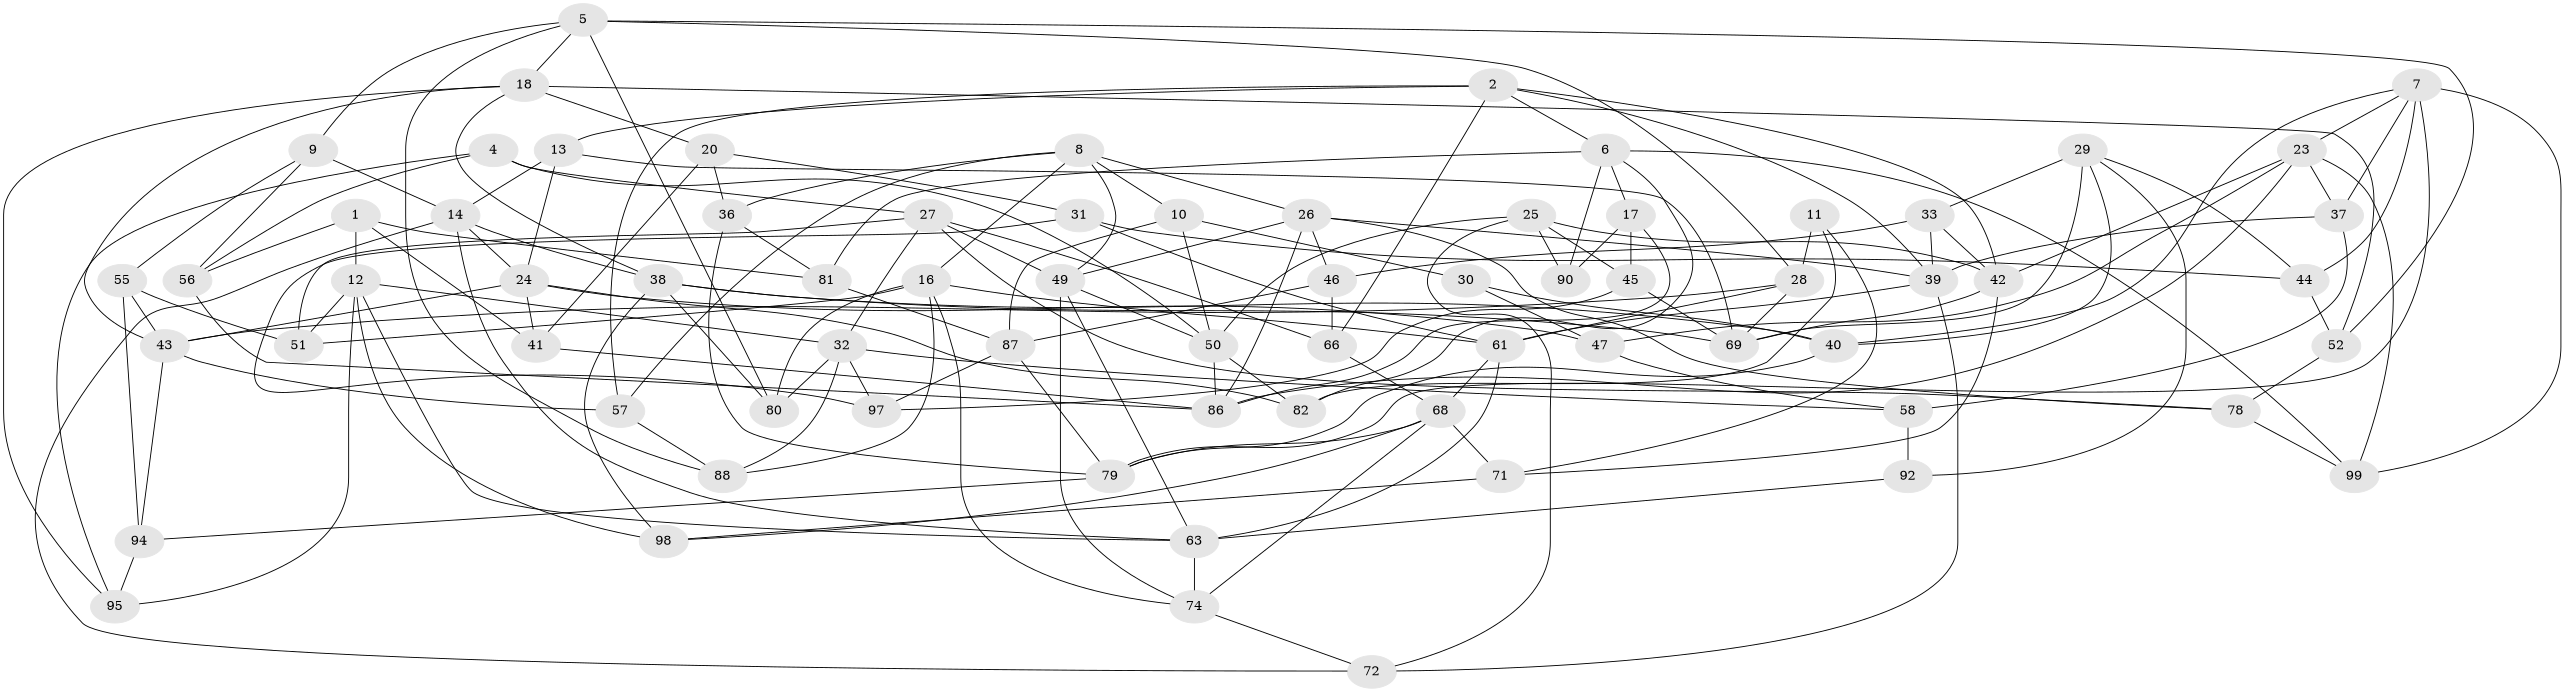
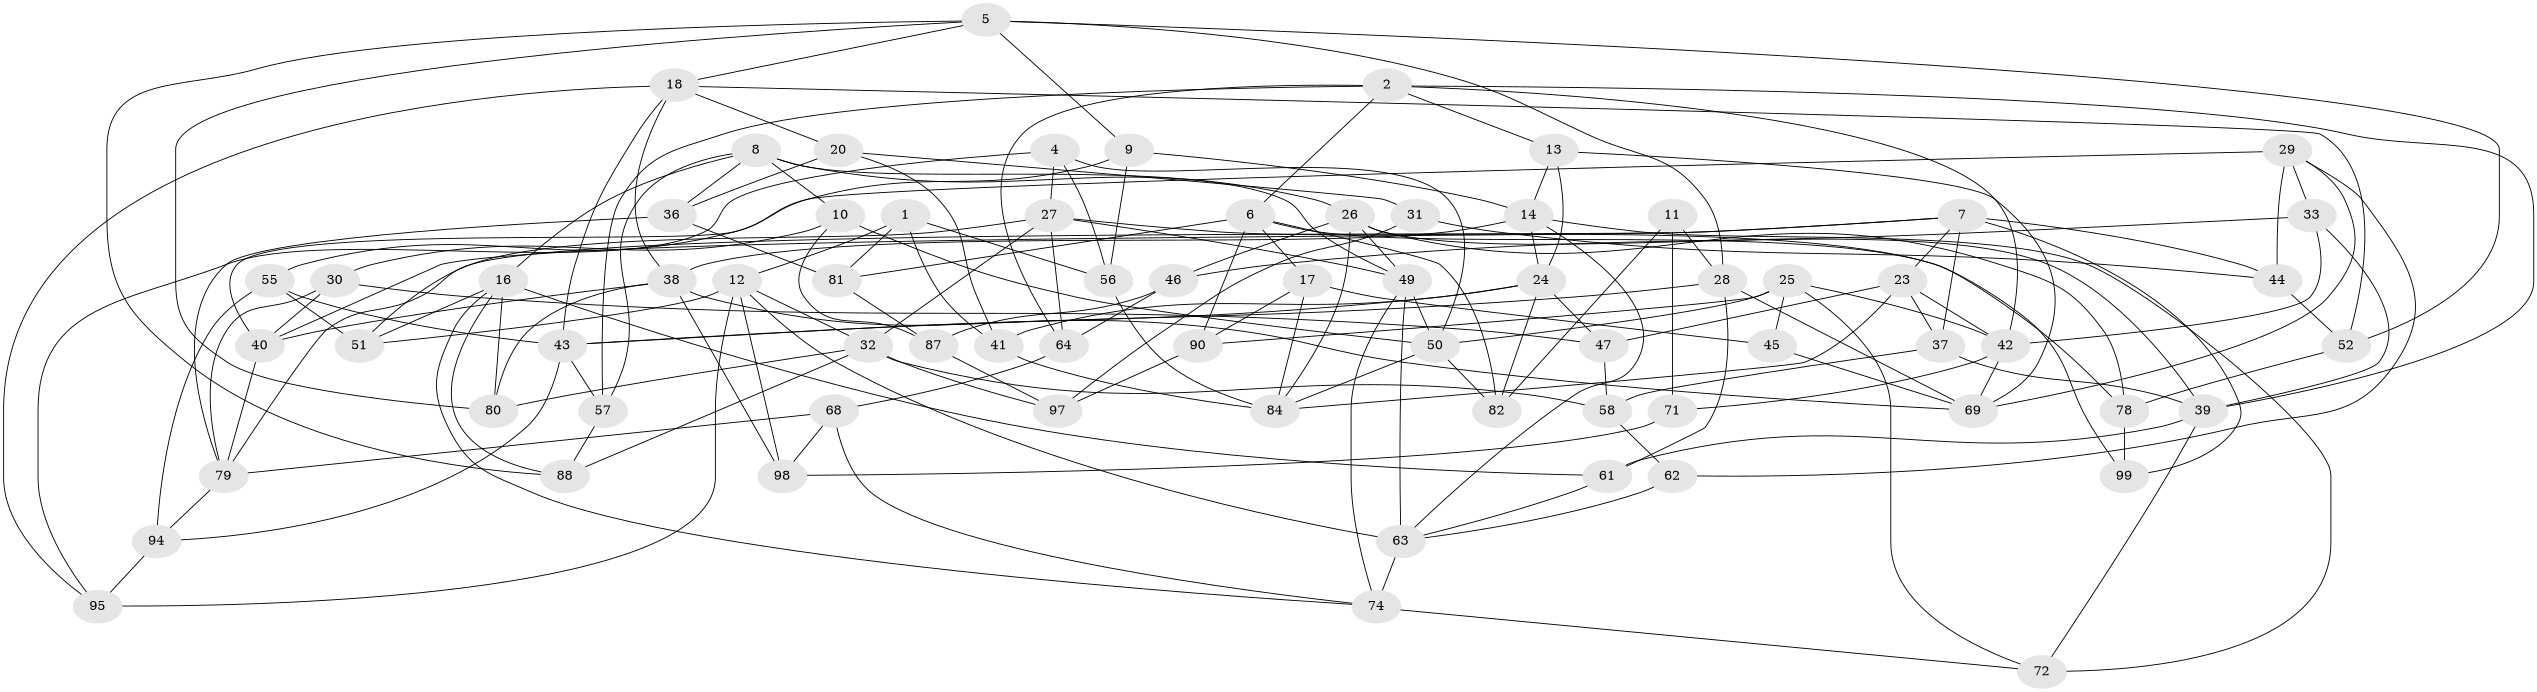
edge "31" -- "61": removed
edge "23" -- "99": removed
node "66": label "66" -> "64"
edge "61" -- "68": removed
edge "45" -- "97": now "90" -- "97"
node "86": label "86" -> "84"
edge "87" -- "79": now "30" -- "79"
edge "68" -- "71": removed
node "92": label "92" -> "62"
